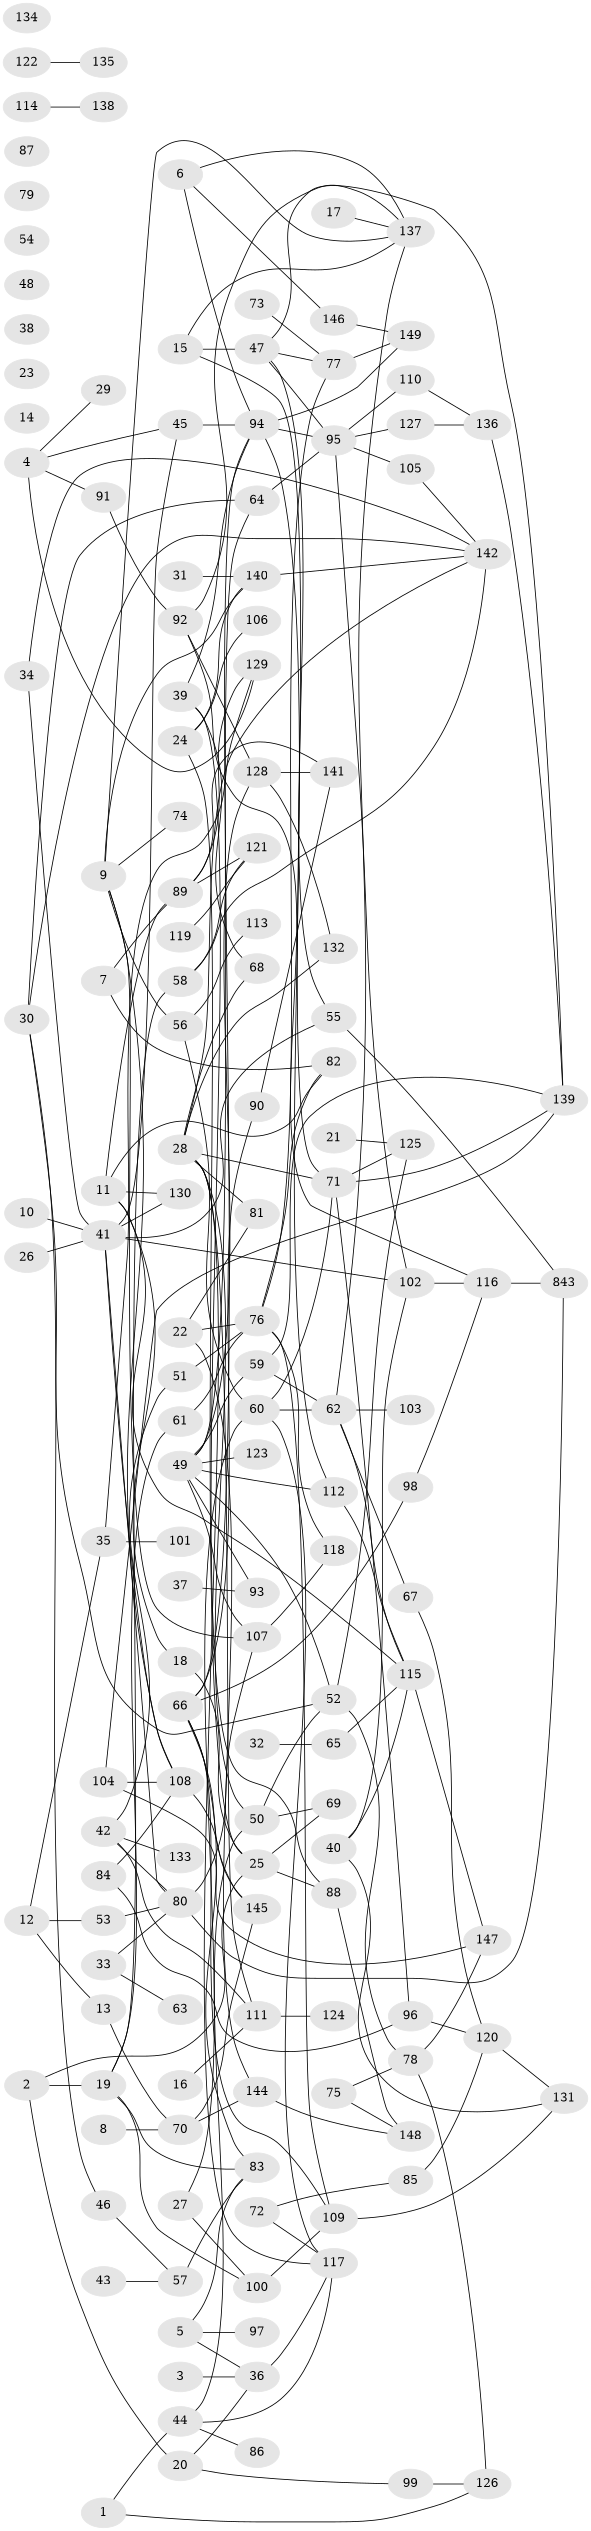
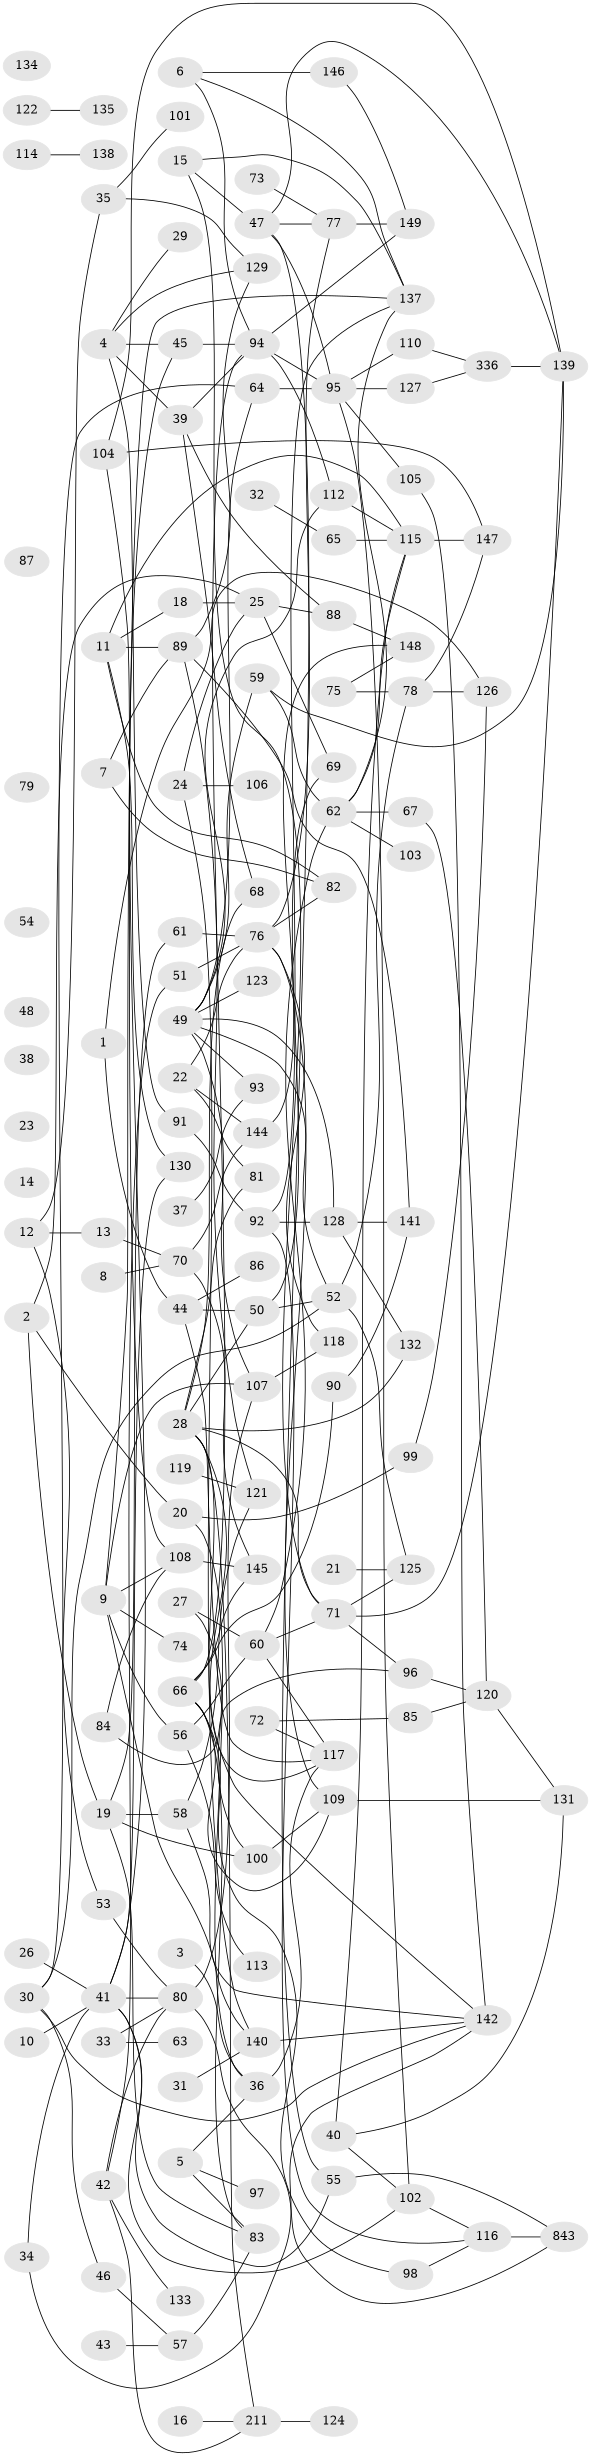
node "17": removed
edge "4" -- "39": added
node "136": label "136" -> "336"
edge "41" -- "108": removed
node "111": label "111" -> "211"
